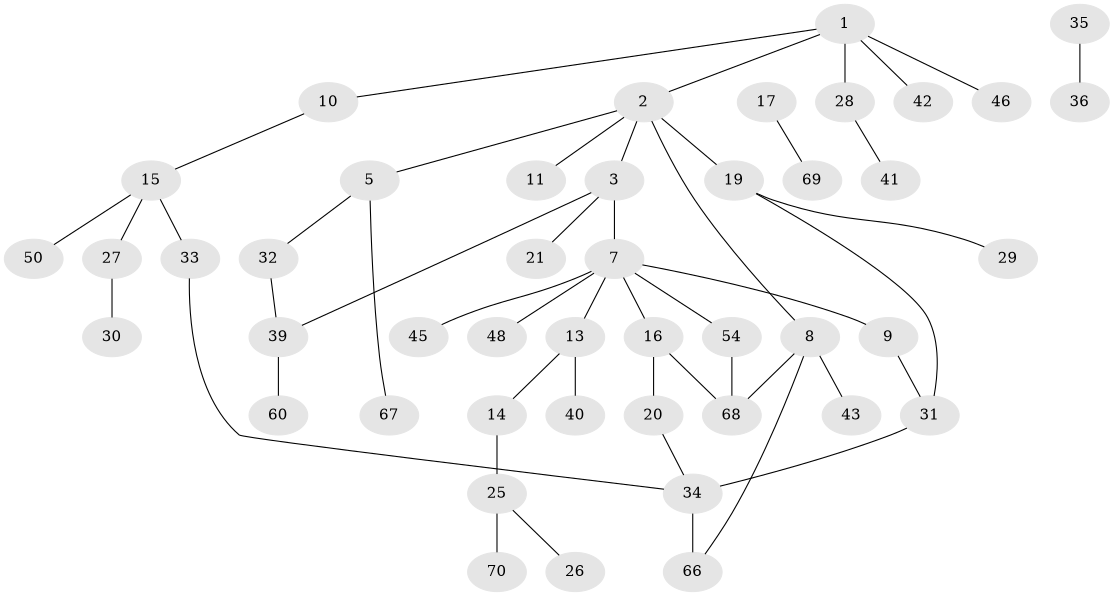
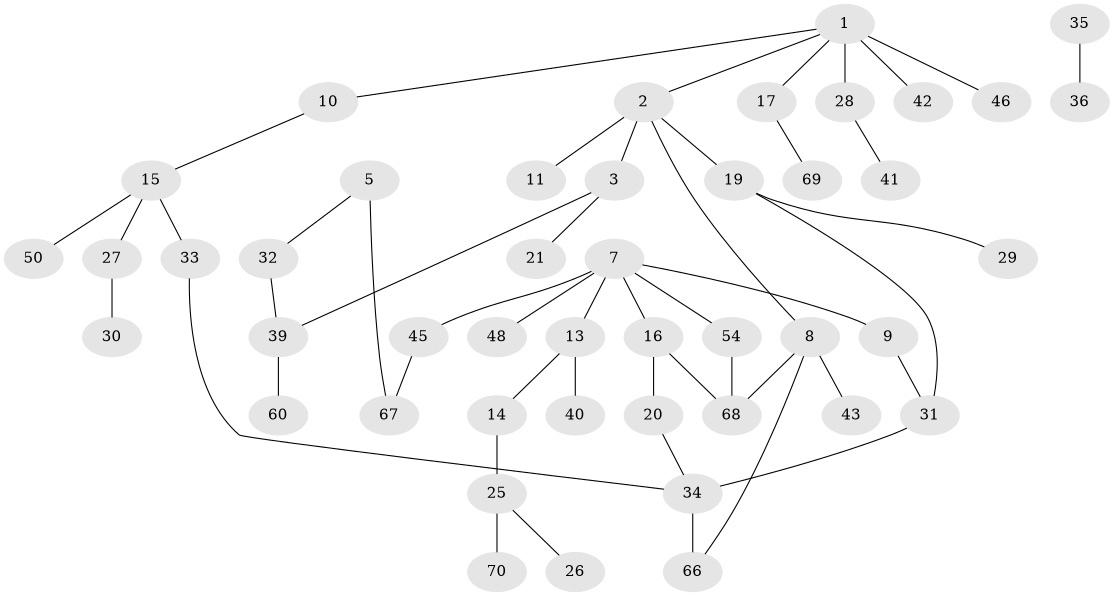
edge "1" -- "17": added
edge "2" -- "5": removed
edge "3" -- "7": removed
edge "45" -- "67": added
